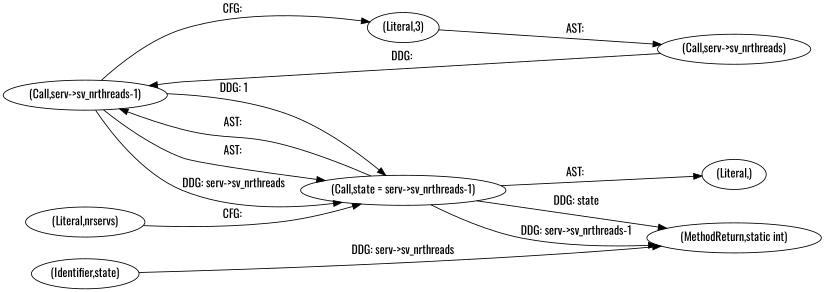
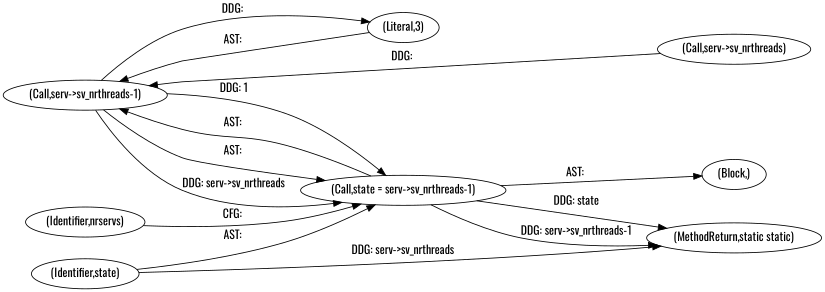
edge "(Call,serv->sv_nrthreads-1)" -> "(Literal,3)": label "CFG: " -> "DDG: "
edge "(Literal,3)" -> "(Call,serv->sv_nrthreads)": now "(Literal,3)" -> "(Call,serv->sv_nrthreads-1)"
node "(Literal,)": label "(Literal,)" -> "(Block,)"
node "(Literal,nrservs)": label "(Literal,nrservs)" -> "(Identifier,nrservs)"
node "(MethodReturn,static int)": label "(MethodReturn,static int)" -> "(MethodReturn,static static)"
edge "(Identifier,state)" -> "(Call,state = serv->sv_nrthreads-1)": added, label "AST:"
